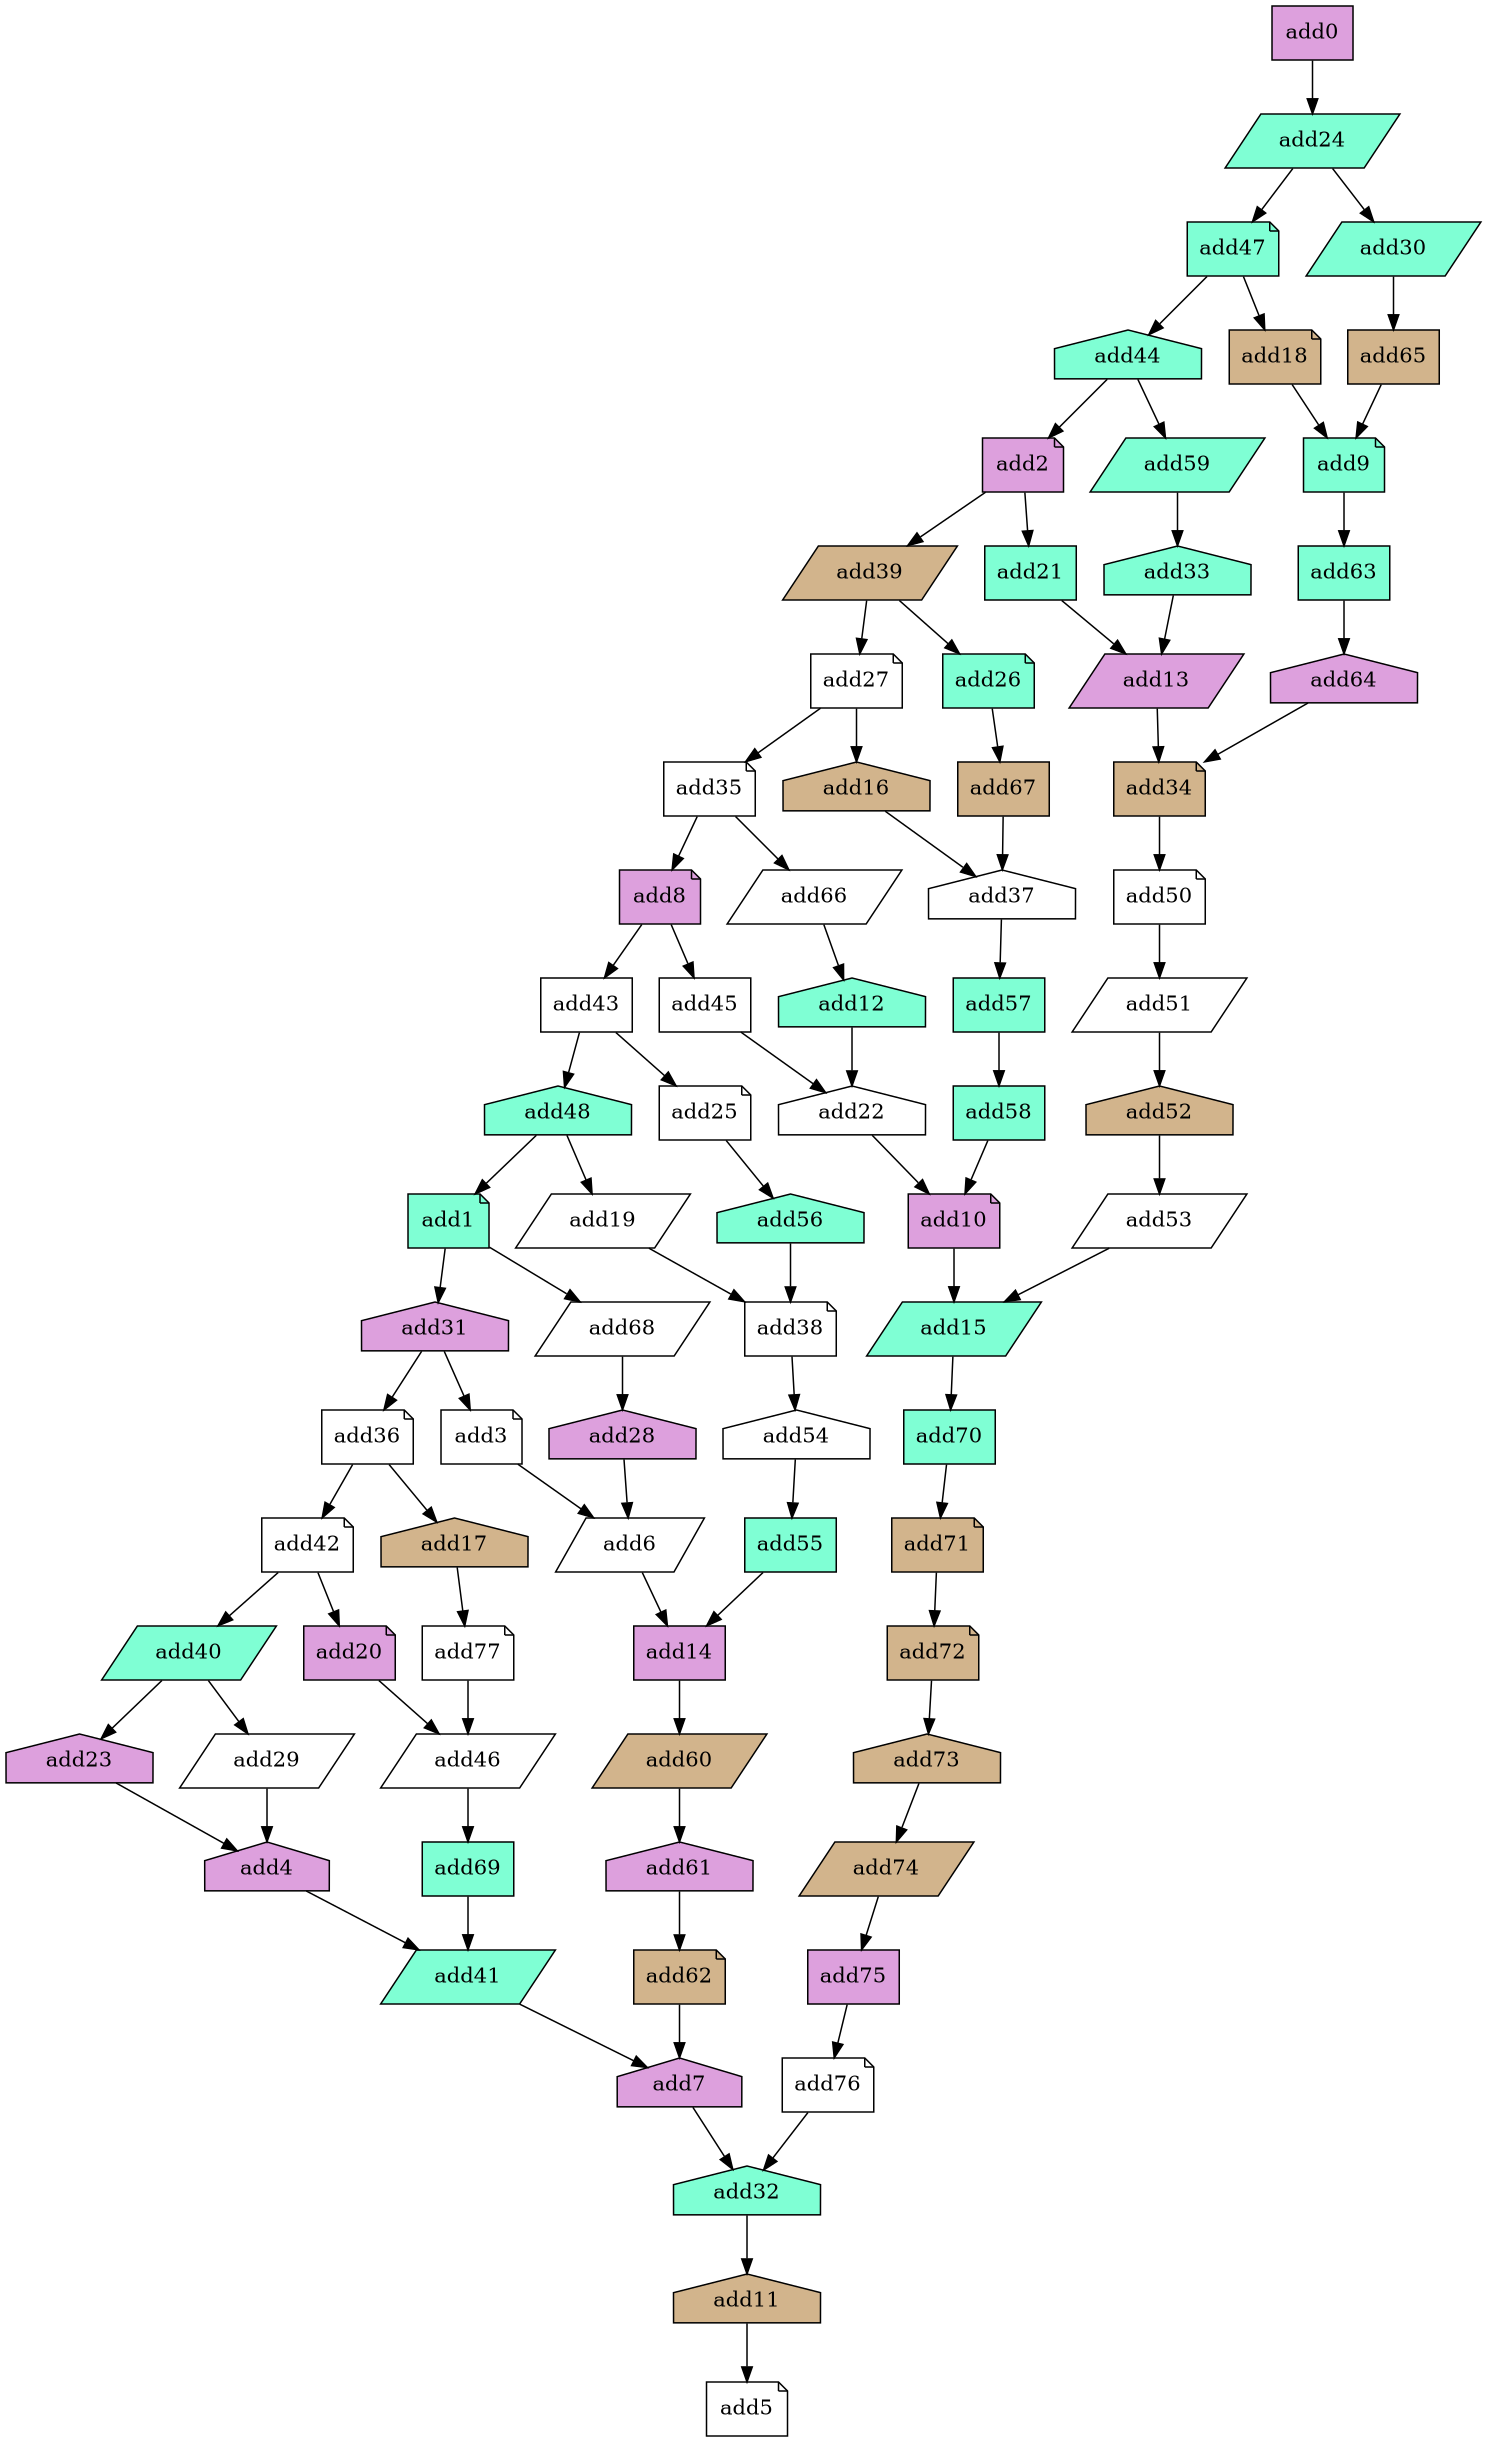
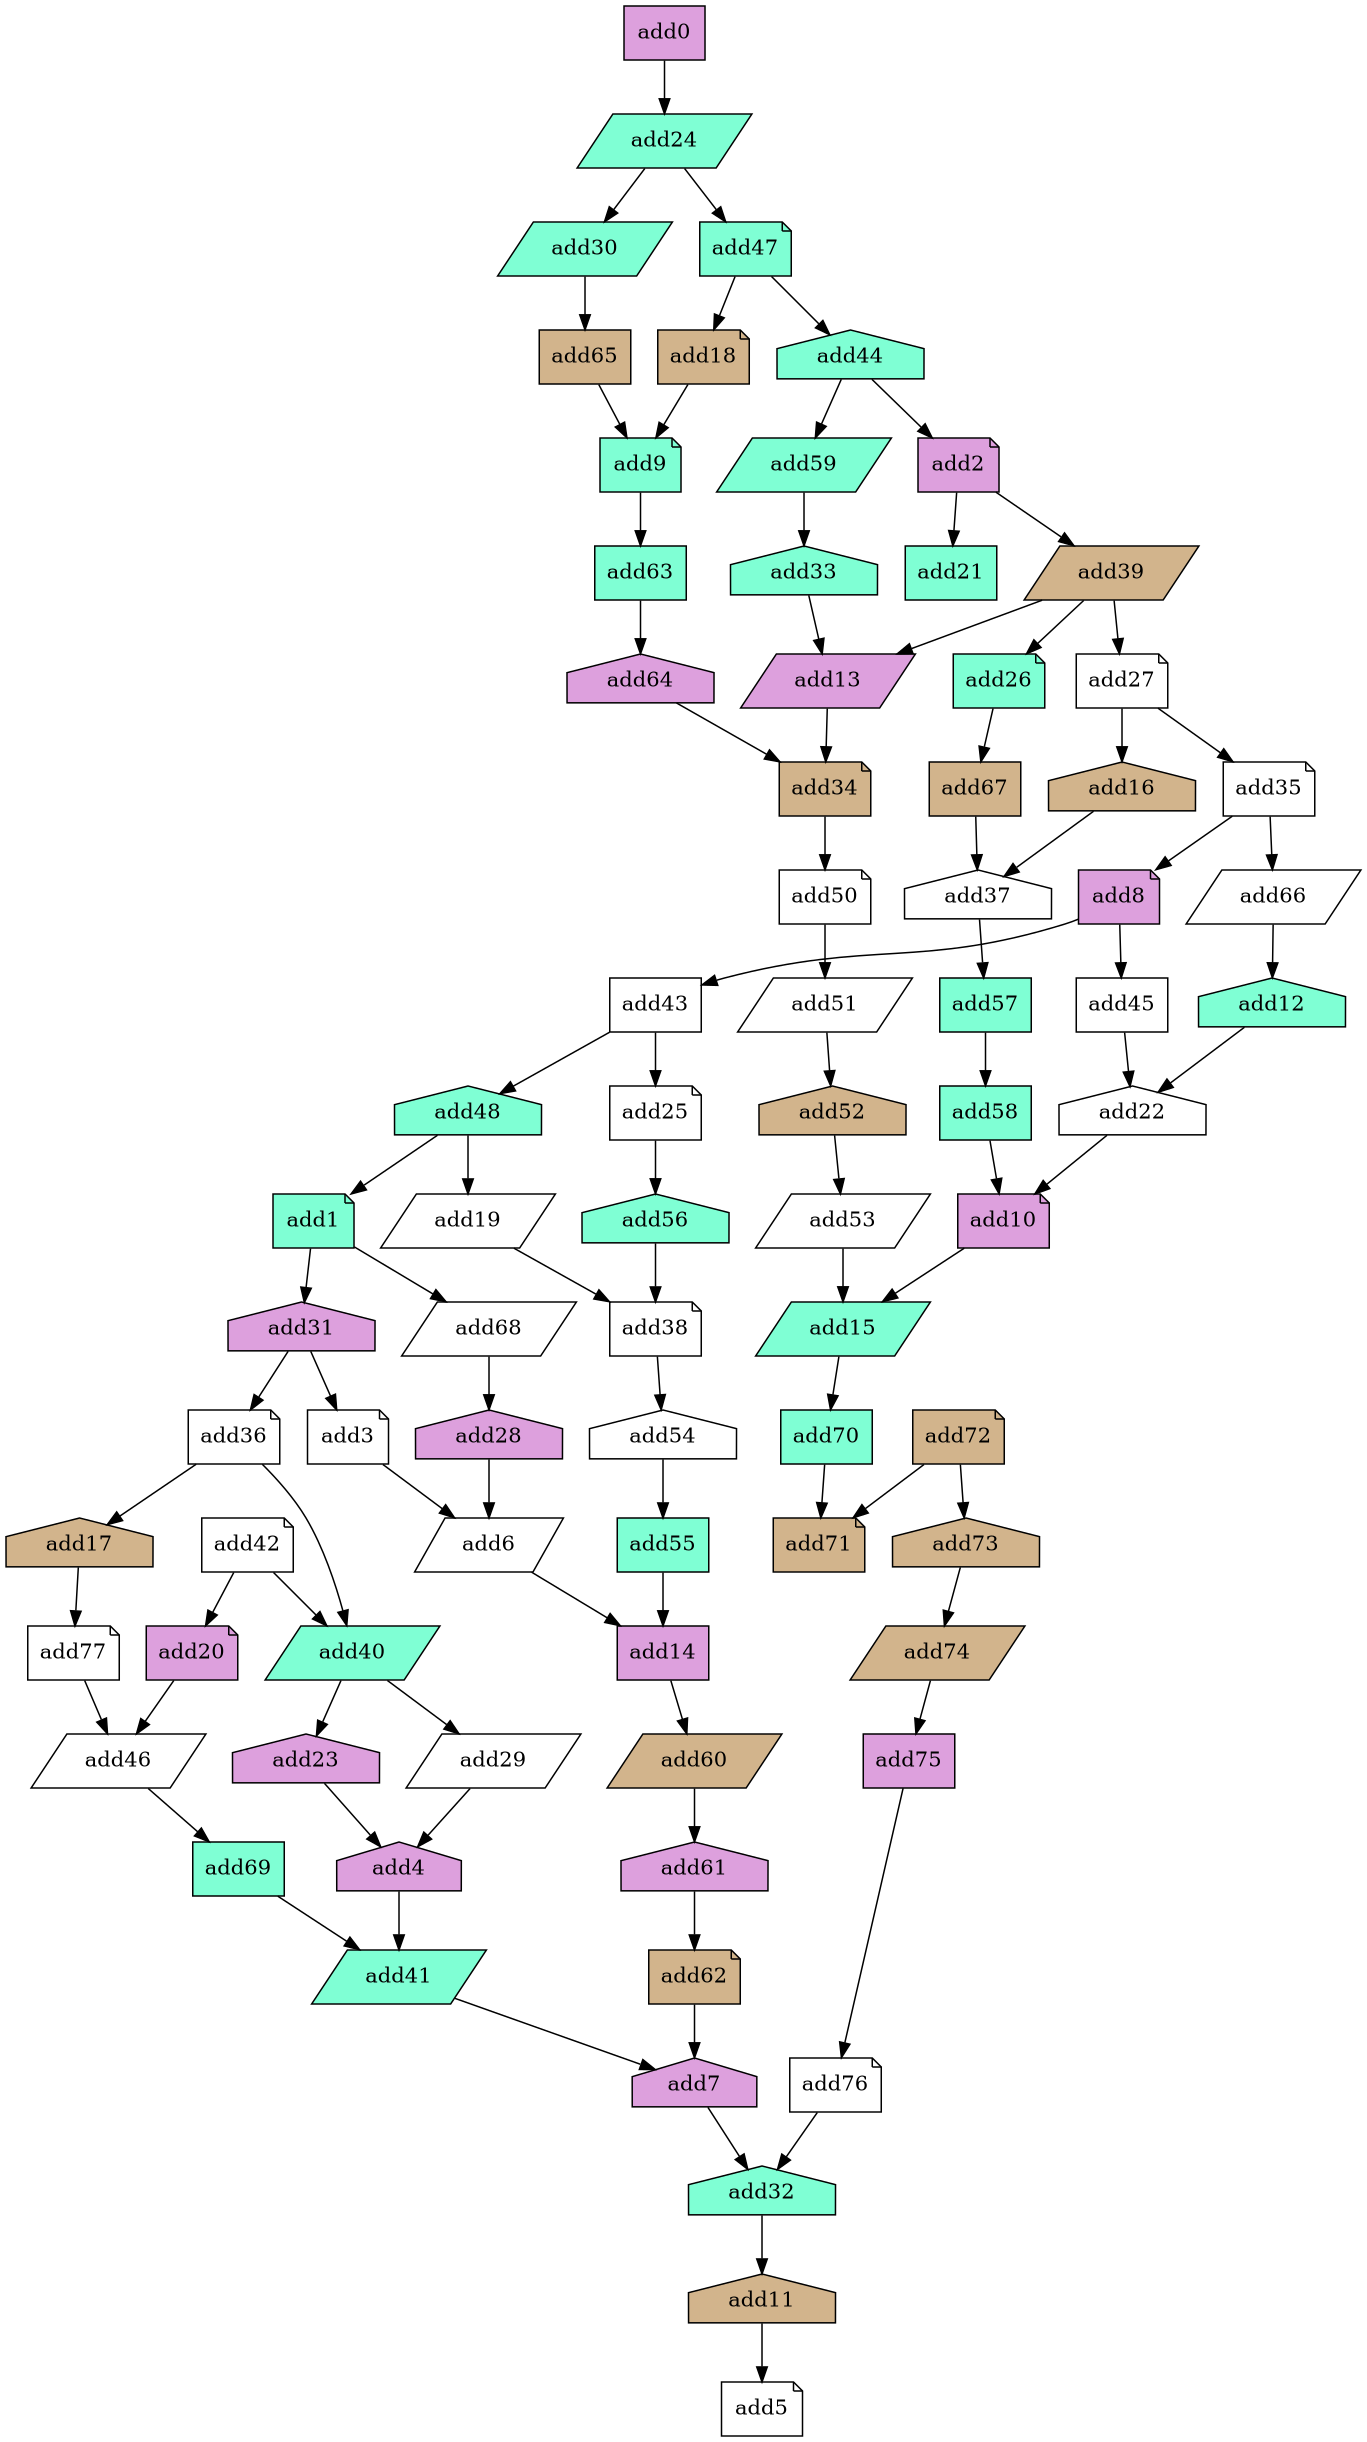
edge "add21" -> "add13": now "add39" -> "add13"
edge "add36" -> "add42": now "add36" -> "add40"
edge "add71" -> "add72": reversed
